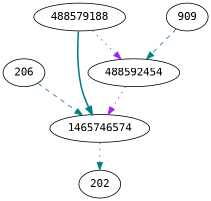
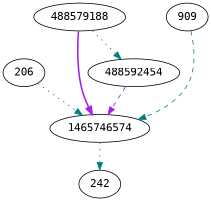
edge "909" -> "488592454": now "909" -> "1465746574"
edge "488579188" -> "488592454": color purple -> teal
edge "488579188" -> "1465746574": color teal -> purple
edge "206" -> "1465746574": style dashed -> dotted
edge "488592454" -> "1465746574": style dotted -> dashed
node "202": label "202" -> "242"
